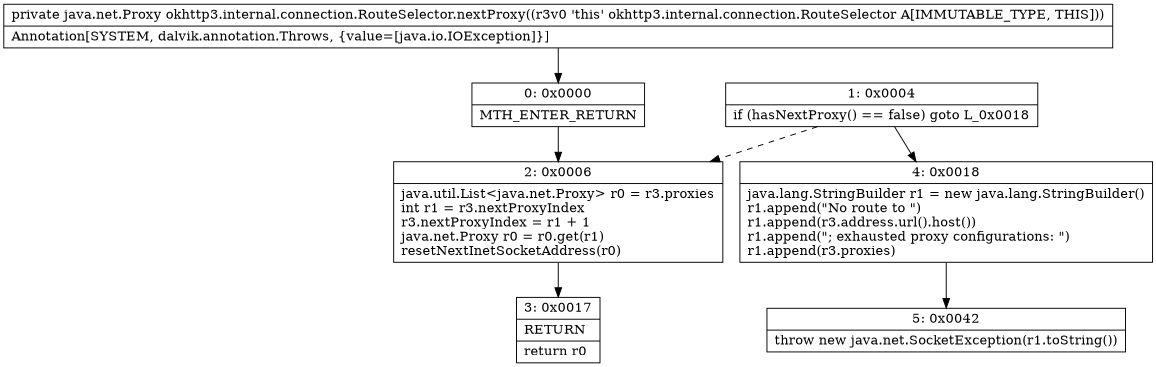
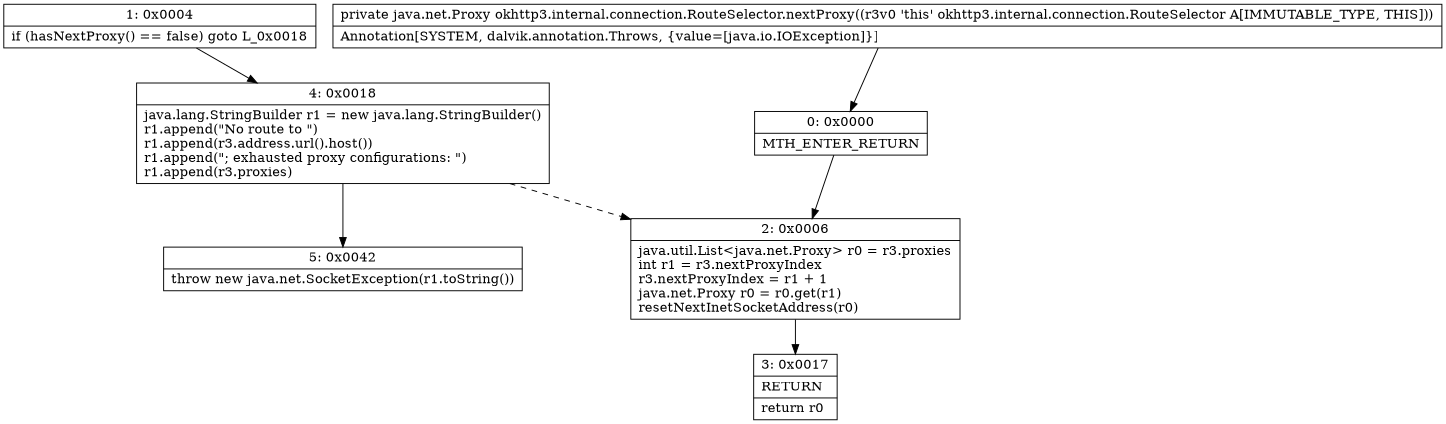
edge "1: 0x0004" -> "2: 0x0006": now "4: 0x0018" -> "2: 0x0006"
